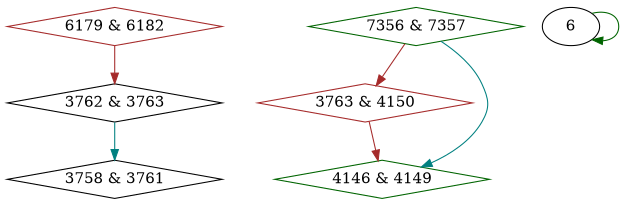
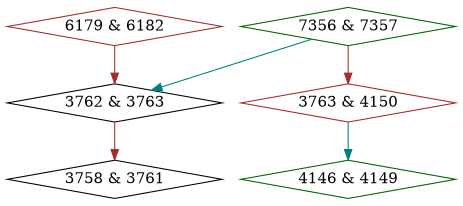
node "6": removed
edge "7356 & 7357" -> "4146 & 4149": now "7356 & 7357" -> "3762 & 3763"
edge "3762 & 3763" -> "3758 & 3761": color teal -> brown
edge "3763 & 4150" -> "4146 & 4149": color brown -> teal
